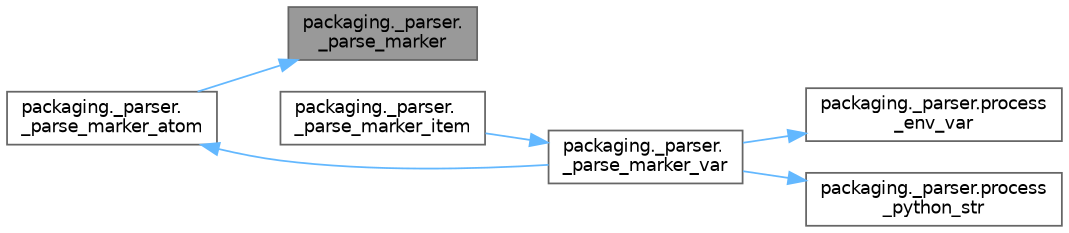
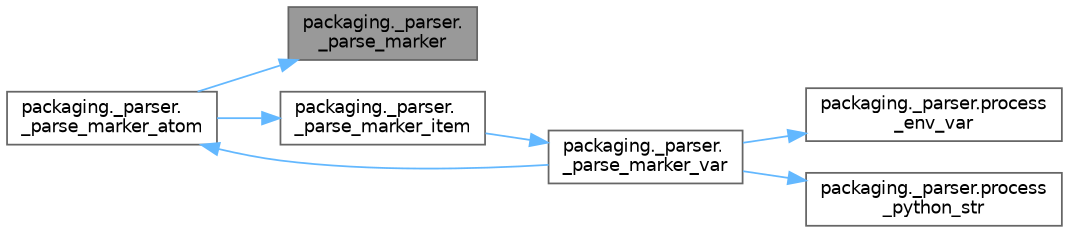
edge "packaging._parser. _parse_marker_atom" -> "packaging._parser. _parse_marker_item": added
